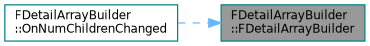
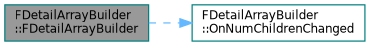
edge "FDetailArrayBuilder ::OnNumChildrenChanged" -> "FDetailArrayBuilder ::FDetailArrayBuilder": reversed
